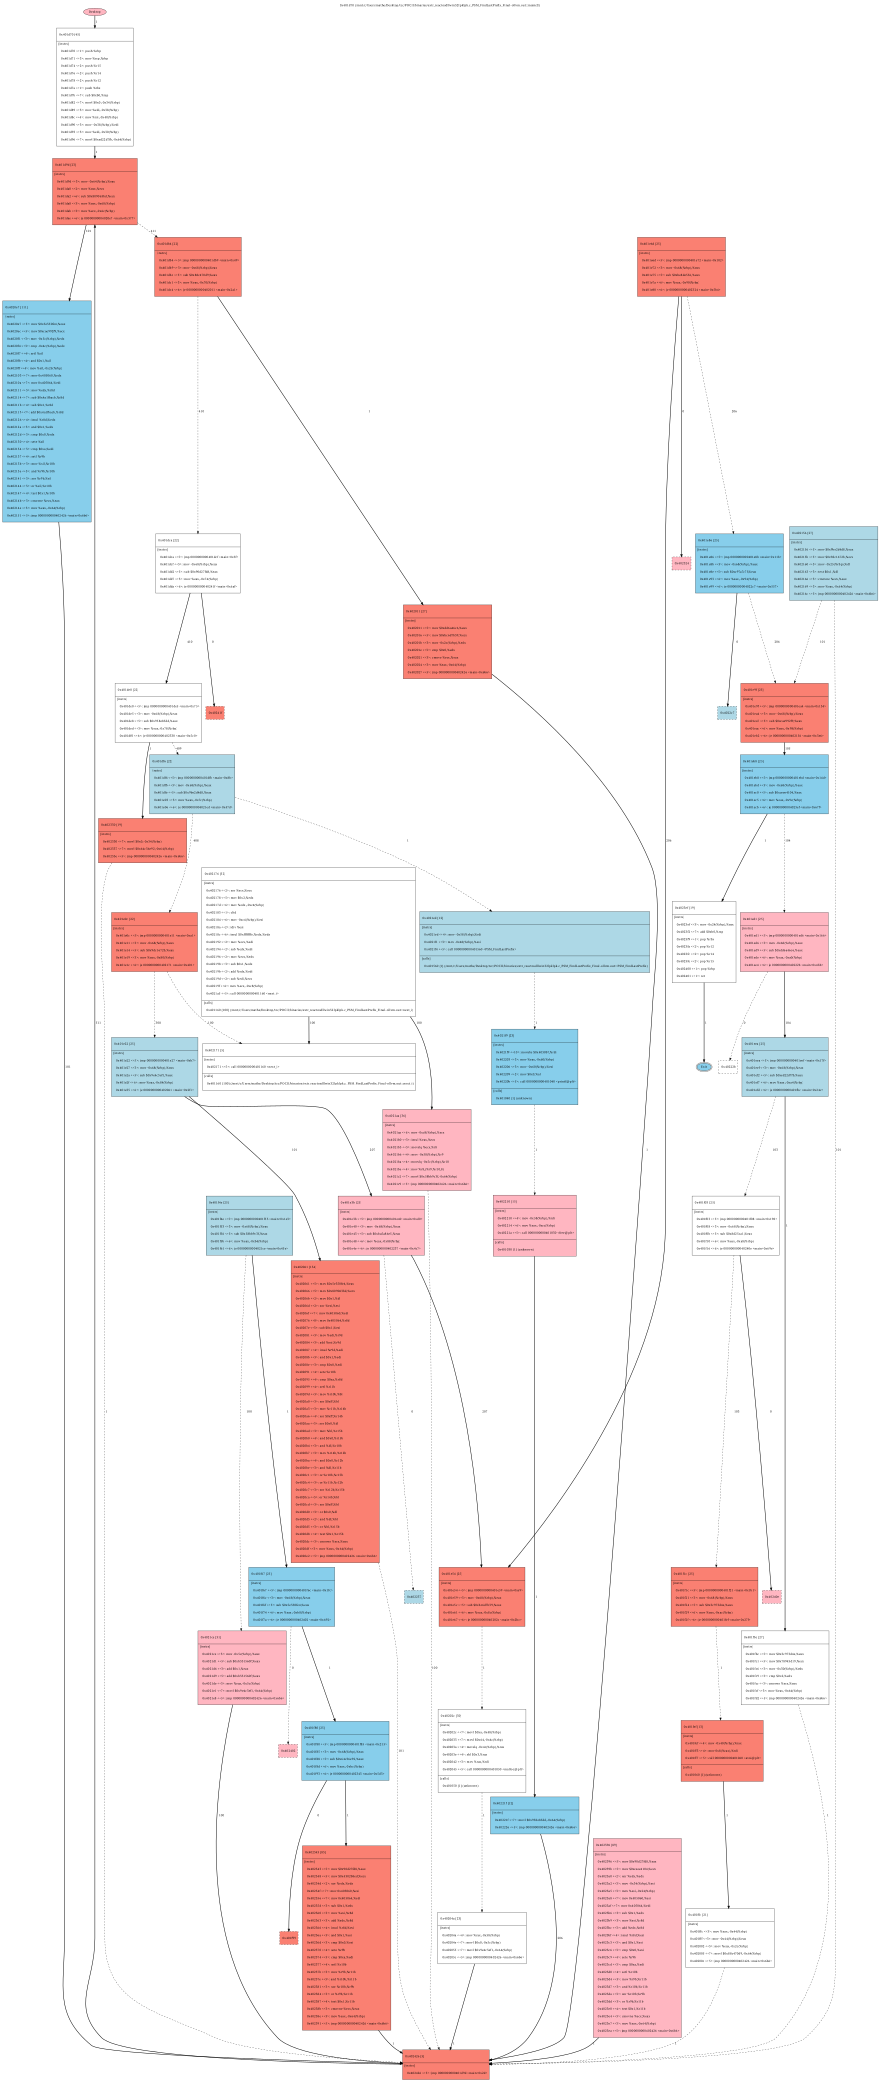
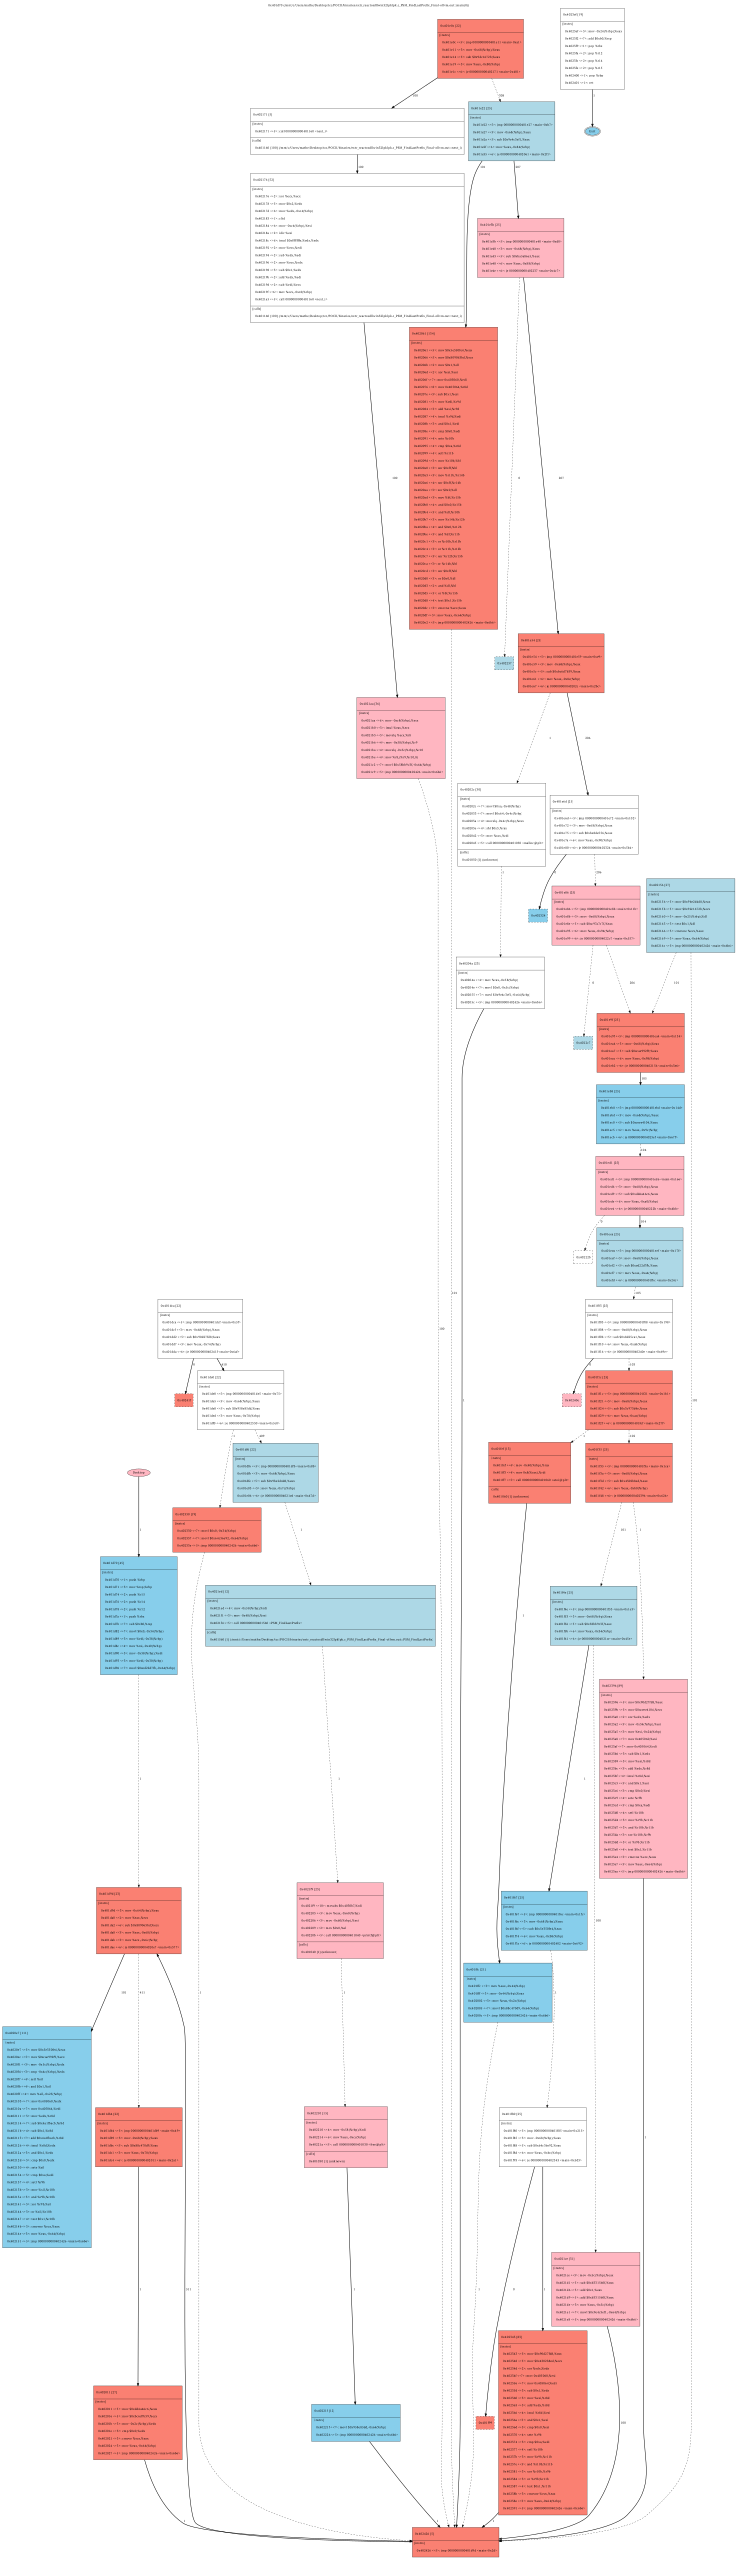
node "0x401d70 [45]": fillcolor white -> skyblue
edge "0x401d70 [45]" -> "0x401d9d [23]": style bold -> dashed
node "0x401e6d [25]": fillcolor salmon -> white
edge "0x401db4 [22]" -> "0x401dca [22]": removed, label "410"
node "0x402324": fillcolor lightpink -> skyblue
node "0x401e86 [25]": fillcolor skyblue -> lightpink
edge "0x401e86 [25]" -> "0x4022c7": style bold -> dashed
edge "0x401de0 [22]" -> "0x402330 [19]": style bold -> dashed
edge "0x401eb8 [25]" -> "0x4023ef [19]": removed, label "1"
edge "0x401df6 [22]" -> "0x401e0c [22]": removed, label "408"
edge "0x401e6d [25]" -> "0x401e54 [25]": reversed
edge "0x401e0c [22]" -> "0x402171 [5]": style dashed -> bold
edge "0x402176 [52]" -> "0x402171 [5]": reversed
node "0x4021f9 [23]": fillcolor skyblue -> lightpink
edge "0x4020e7 [111]" -> "0x402426 [5]": removed, label "101"
node "0x401f35 [25]": added
node "0x401fbc [27]": removed
edge "0x401f67 [25]" -> "0x401f80 [25]": style bold -> dashed
node "0x402402": removed
node "0x401f80 [25]": fillcolor skyblue -> white
edge "0x40221f [12]" -> "0x402426 [5]": label " 206" -> " 1"
node "0x401ffc [21]": fillcolor white -> skyblue
